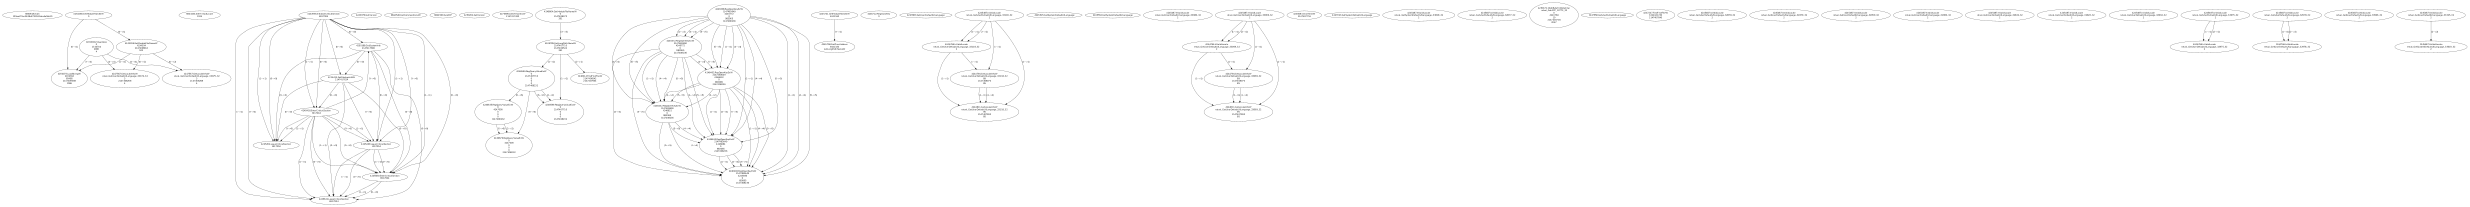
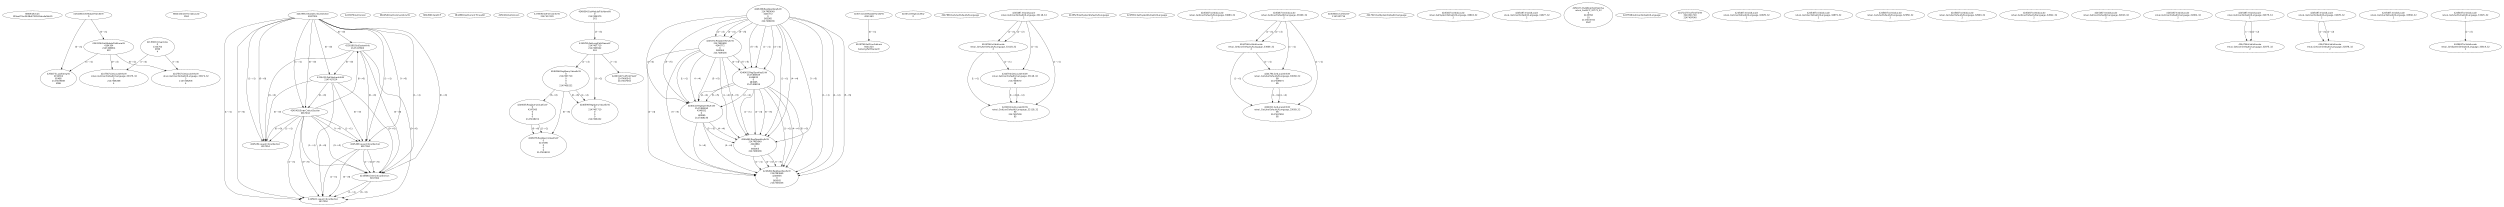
node "6844580.GetCurrentThreadId": added
edge "4215383.VirtualAlloc 0 1310704 4096 4" -> "4250073.LoadStringW 4194304 65485 2147409468 4096": removed, label "(3-->4)"
